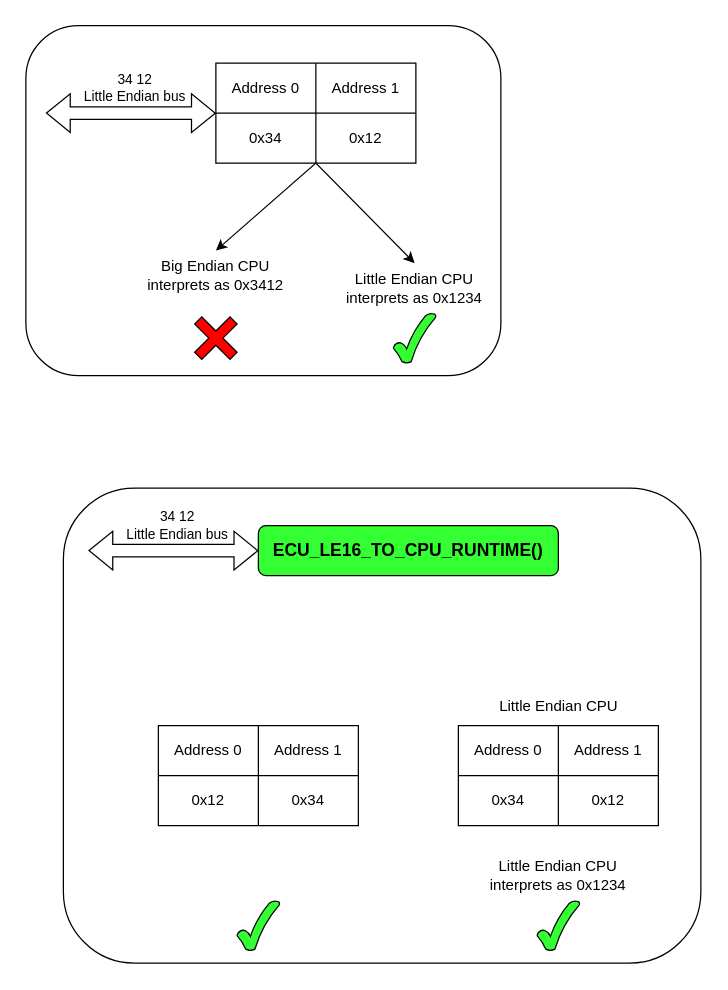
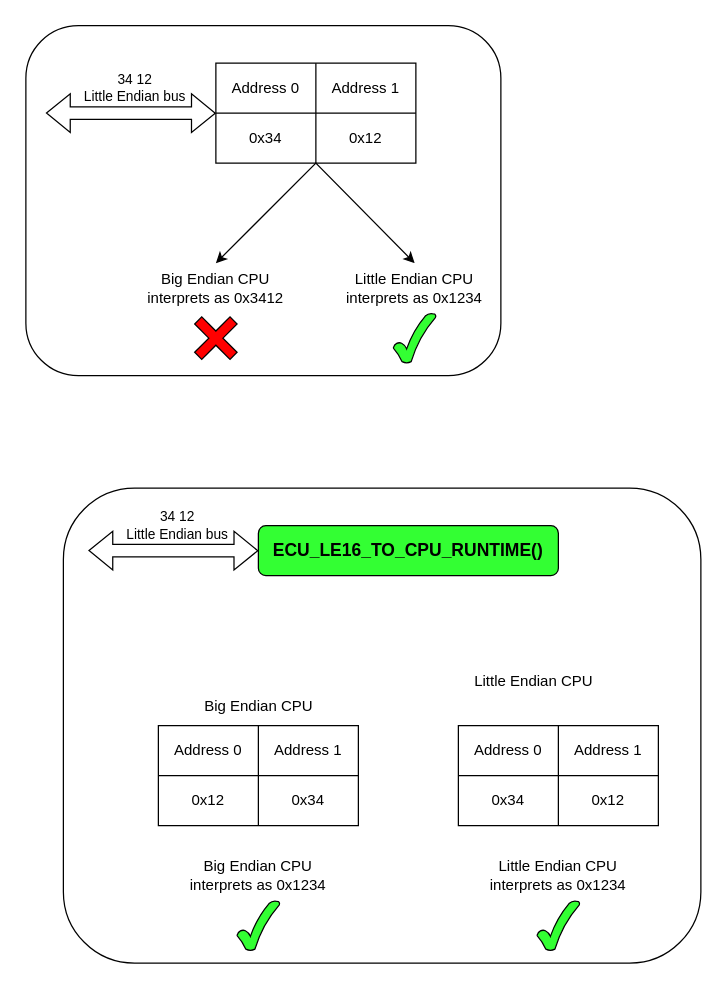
node "Big Endian CPU interprets as 0x3412": moved (216, 276) -> (216, 288)
node "Big Endian CPU": added
node "Little Endian CPU": moved (558, 707) -> (533, 682)
node "Big Endian CPU interprets as 0x1234": added
